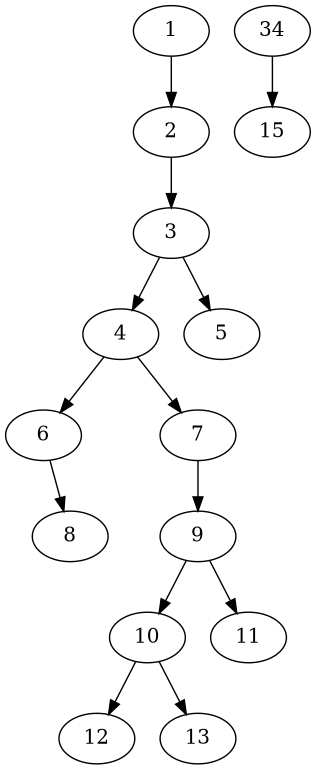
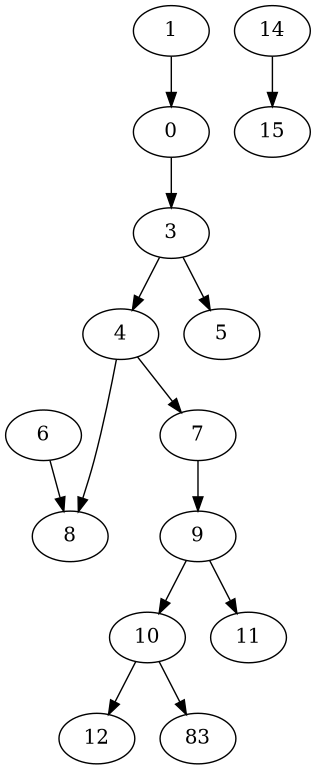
node "34": label "34" -> "14"
node "2": label "2" -> "0"
edge "4" -> "6": now "4" -> "8"
node "13": label "13" -> "83"
